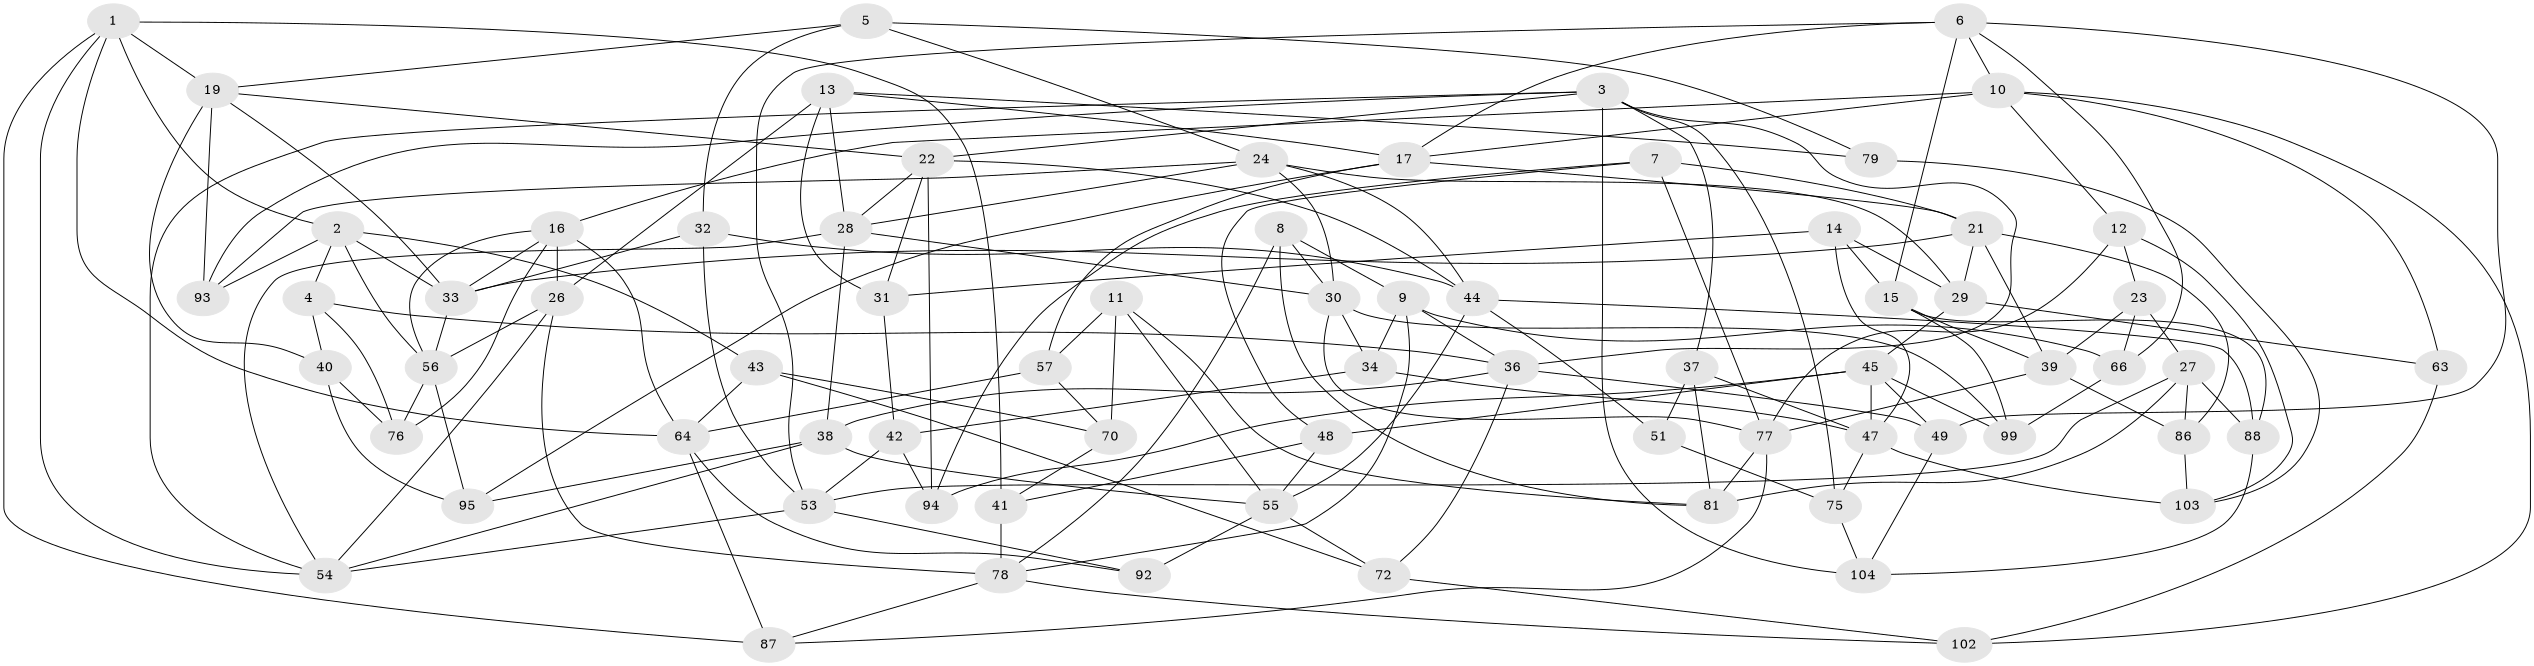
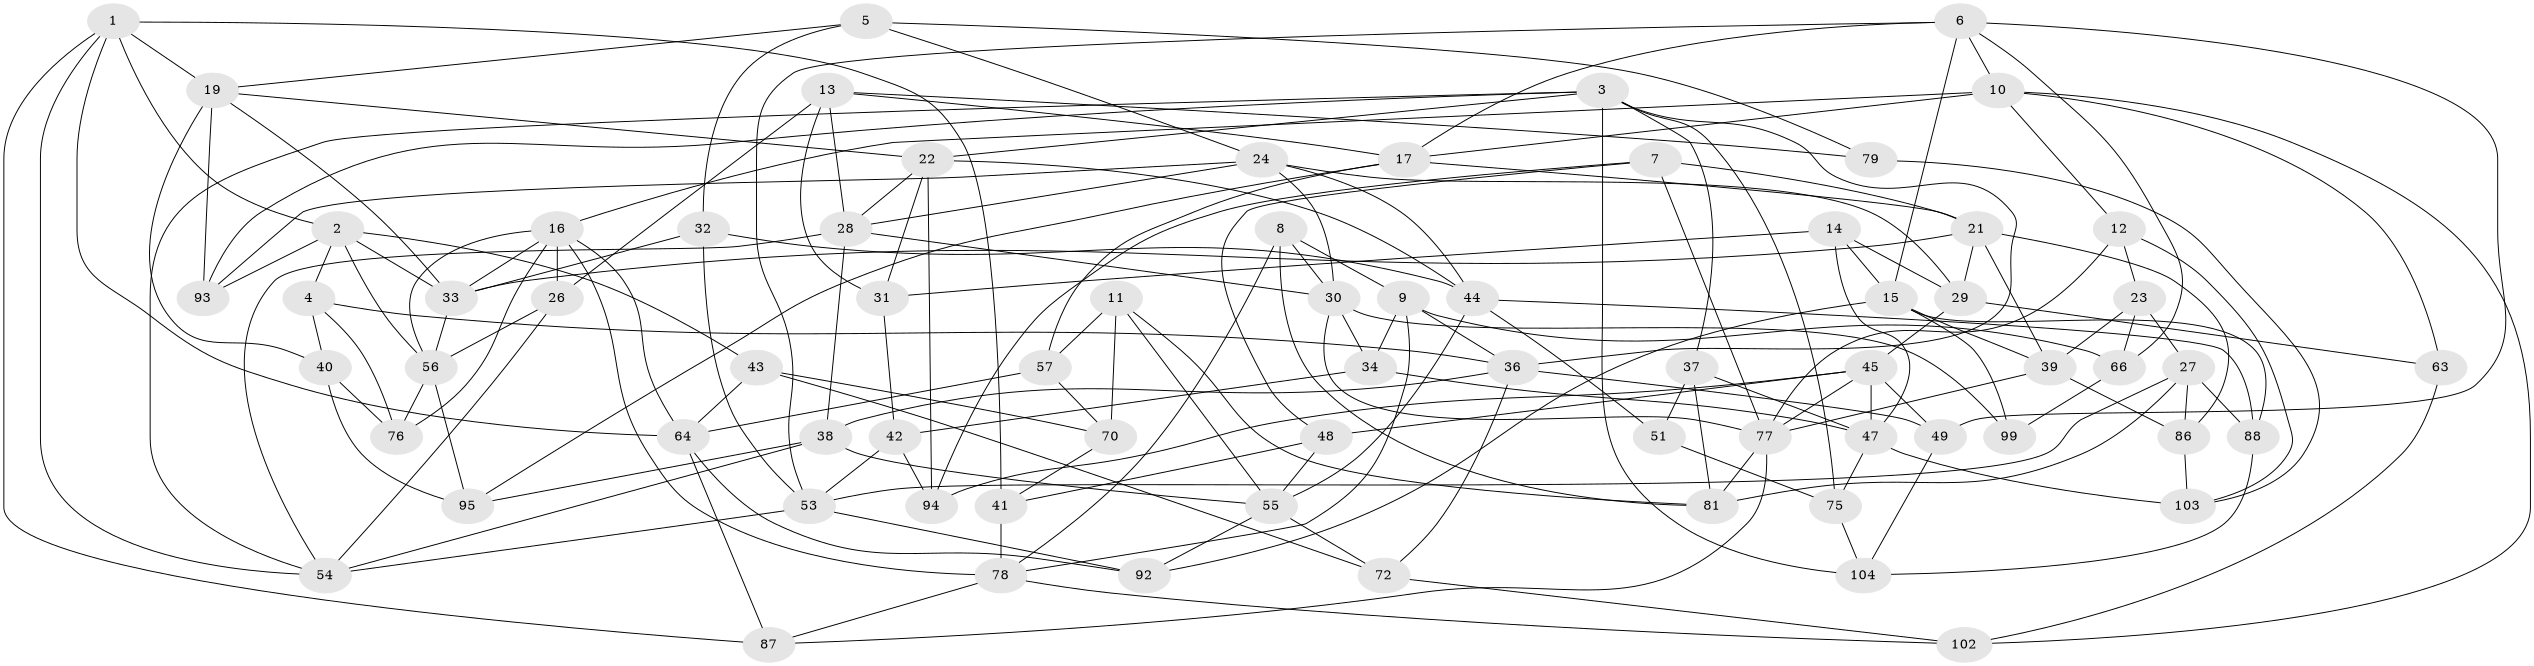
edge "45" -- "99": now "45" -- "77"
edge "15" -- "92": added
edge "26" -- "78": now "16" -- "78"
